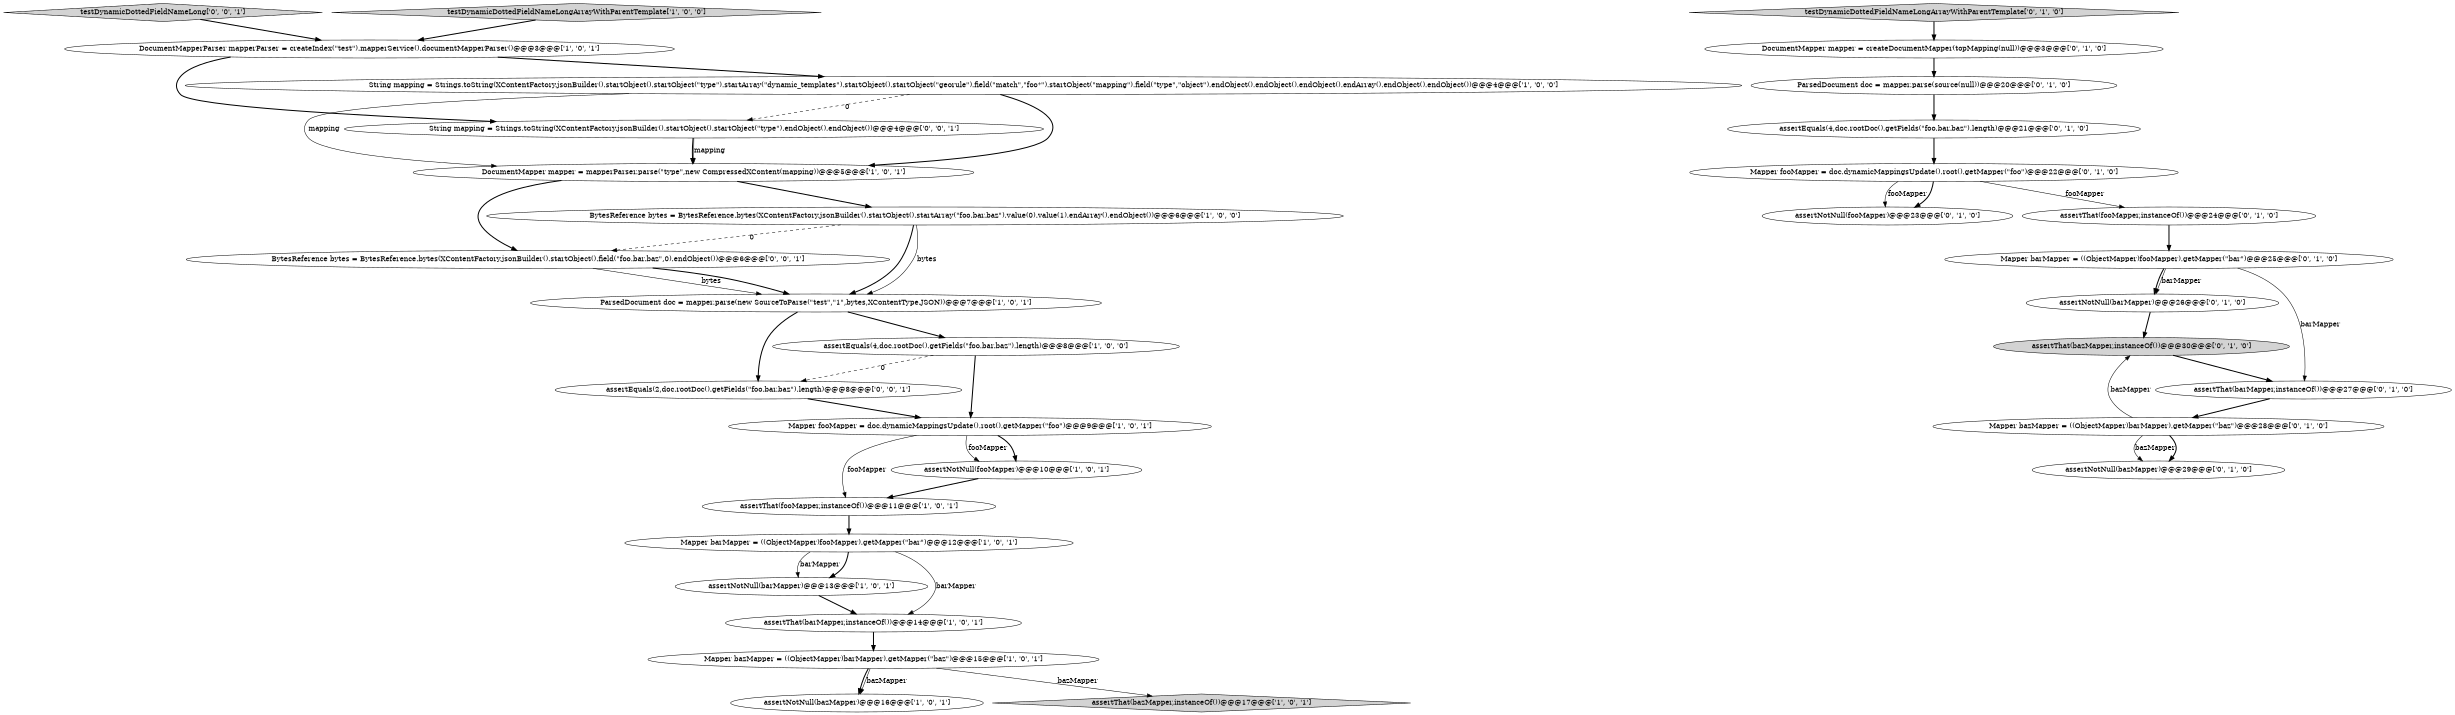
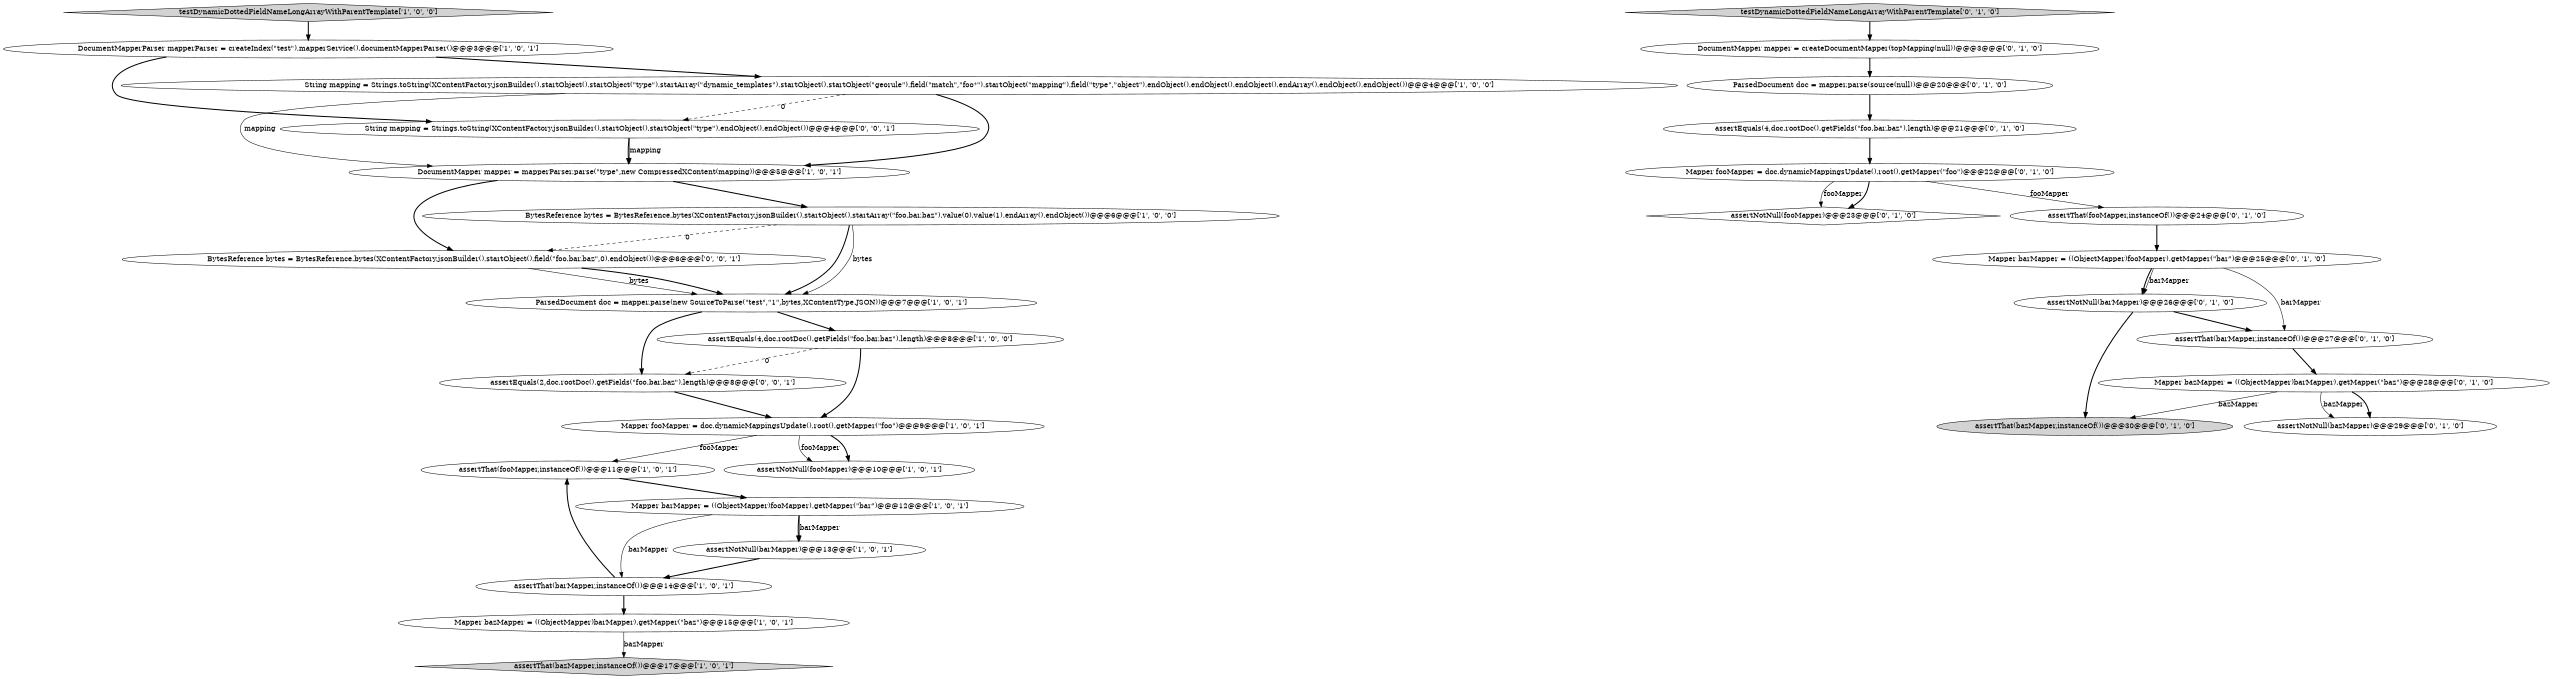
node "testDynamicDottedFieldNameLong['0', '0', '1']": removed
node "assertNotNull(fooMapper)@@@23@@@['0', '1', '0']": shape ellipse -> diamond
edge "assertThat(bazMapper,instanceOf())@@@30@@@['0', '1', '0']" -> "assertThat(barMapper,instanceOf())@@@27@@@['0', '1', '0']": now "assertNotNull(barMapper)@@@26@@@['0', '1', '0']" -> "assertThat(barMapper,instanceOf())@@@27@@@['0', '1', '0']"
edge "assertNotNull(fooMapper)@@@10@@@['1', '0', '1']" -> "assertThat(fooMapper,instanceOf())@@@11@@@['1', '0', '1']": now "assertThat(barMapper,instanceOf())@@@14@@@['1', '0', '1']" -> "assertThat(fooMapper,instanceOf())@@@11@@@['1', '0', '1']"
node "assertNotNull(bazMapper)@@@16@@@['1', '0', '1']": removed
